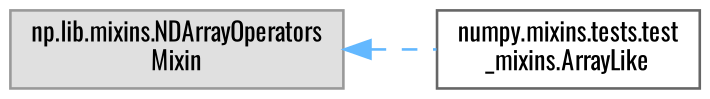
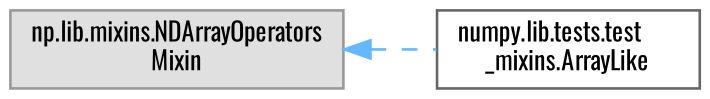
node "numpy.mixins.tests.test _mixins.ArrayLike": label "numpy.mixins.tests.test _mixins.ArrayLike" -> "numpy.lib.tests.test _mixins.ArrayLike"
